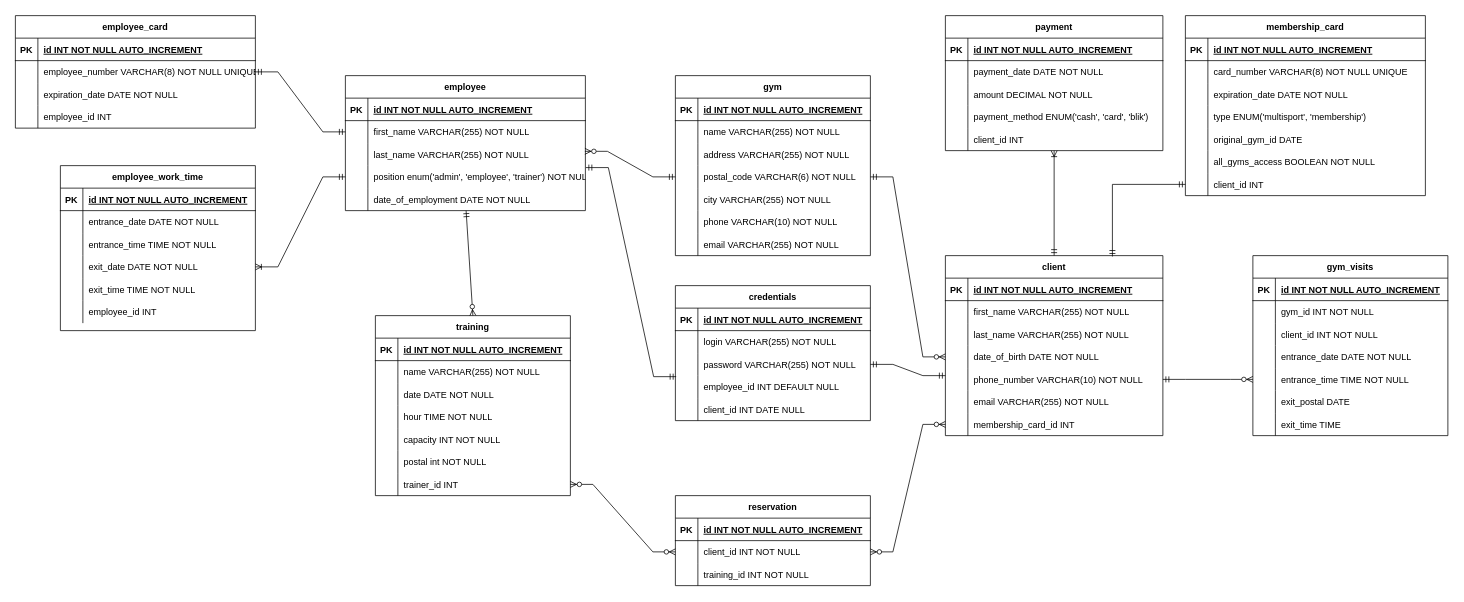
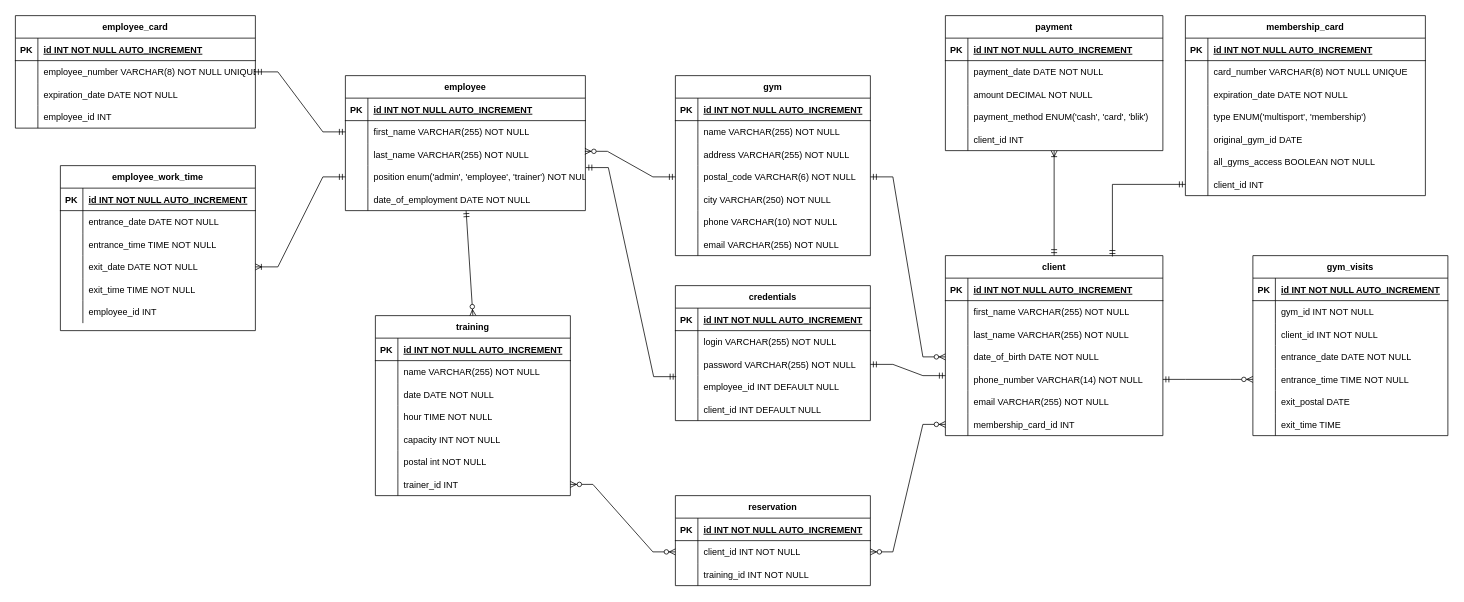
node "city VARCHAR(255) NOT NULL": label "city VARCHAR(255) NOT NULL" -> "city VARCHAR(250) NOT NULL"
node "phone_number VARCHAR(10) NOT NULL": label "phone_number VARCHAR(10) NOT NULL" -> "phone_number VARCHAR(14) NOT NULL"
node "client_id INT DATE NULL": label "client_id INT DATE NULL" -> "client_id INT DEFAULT NULL"
